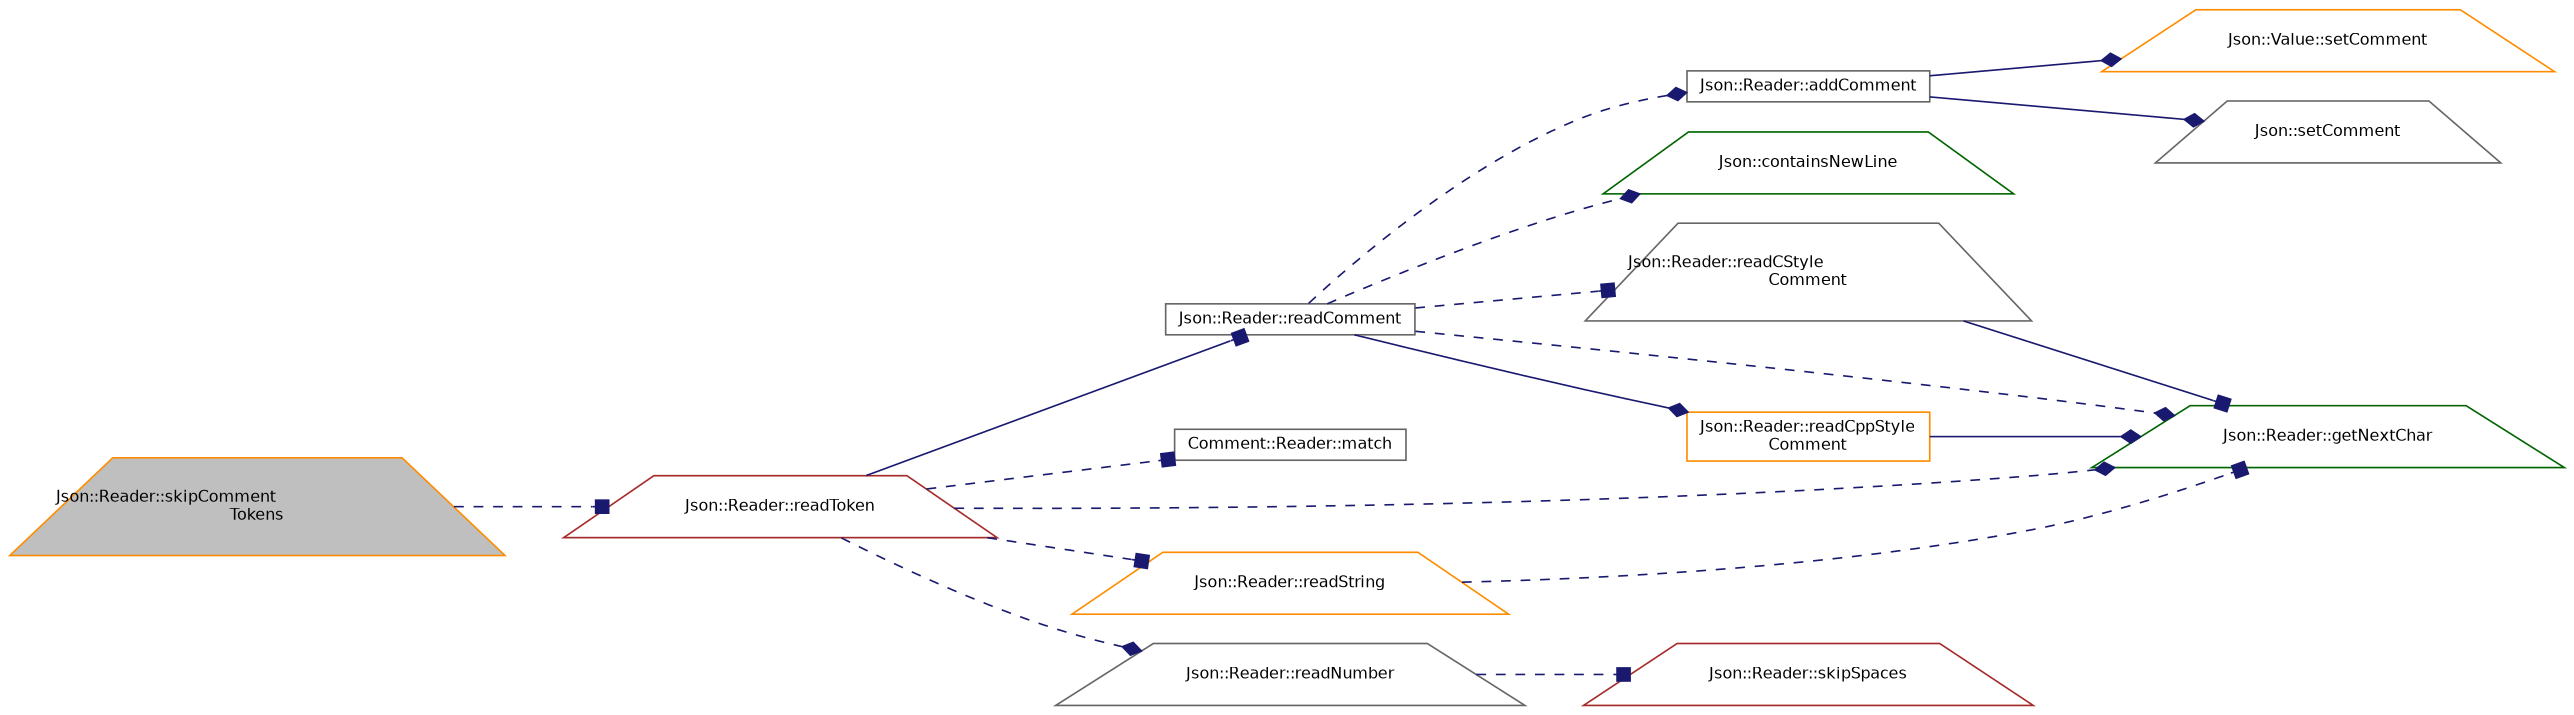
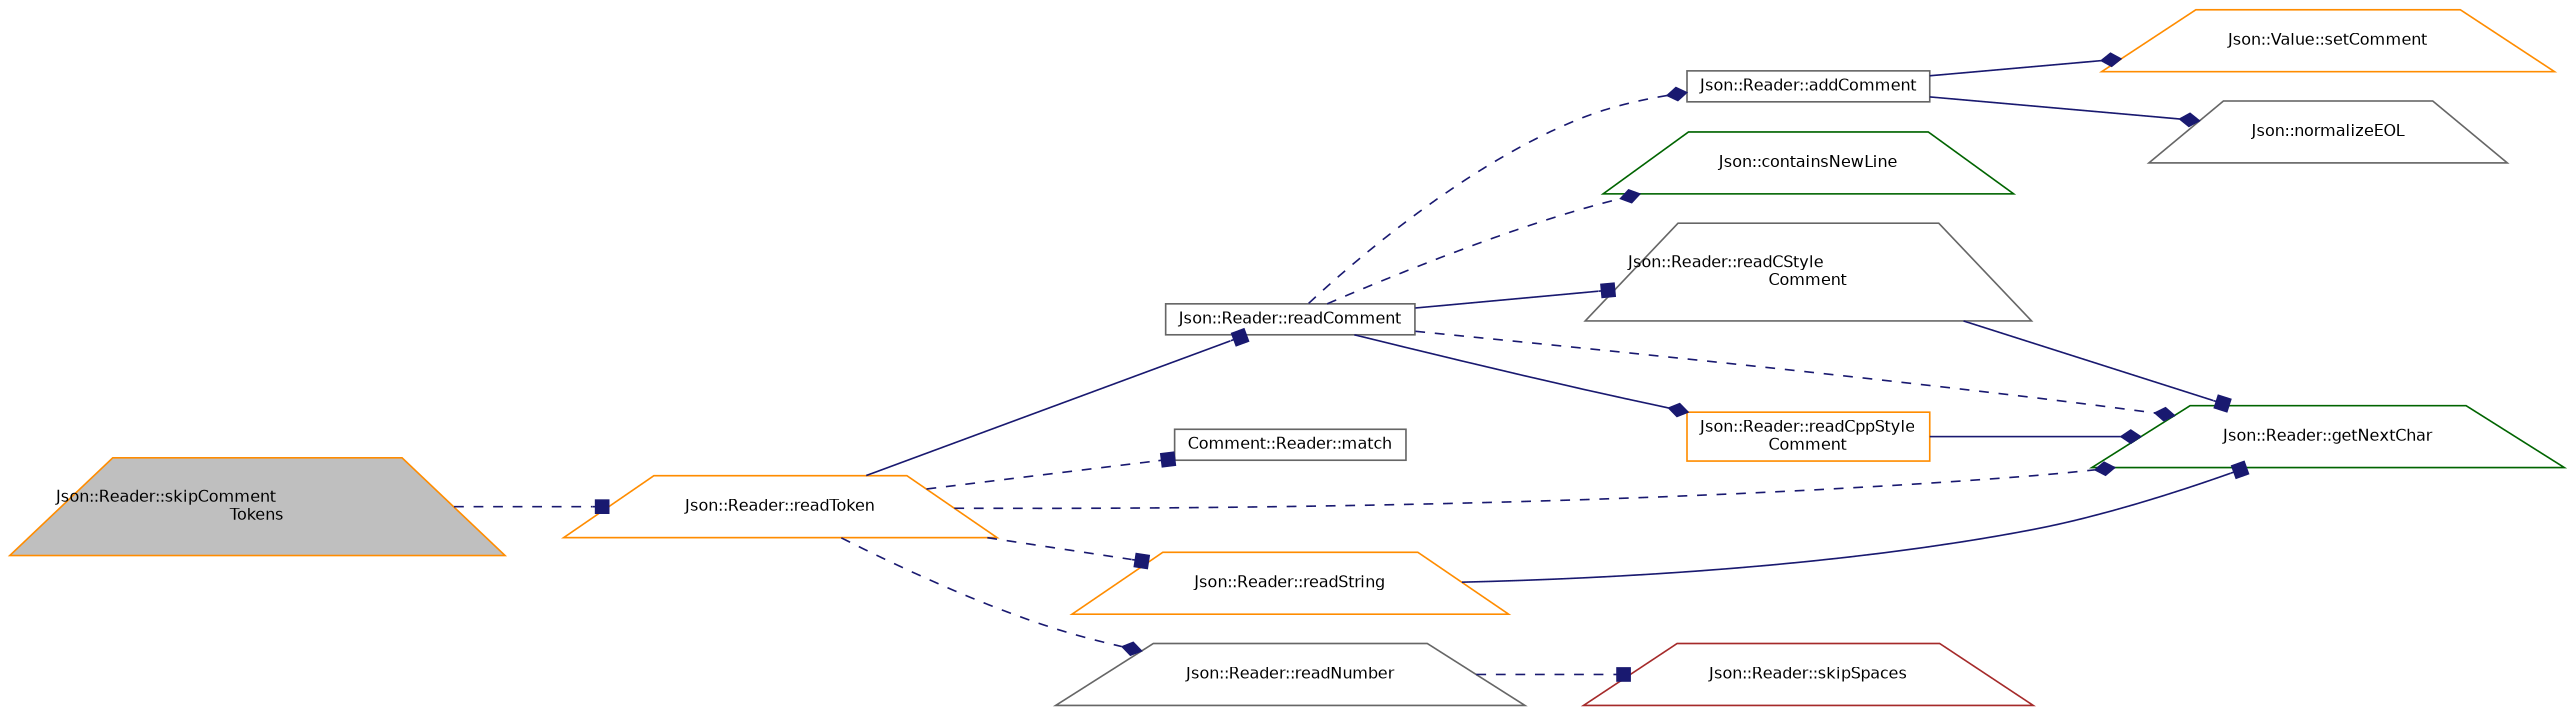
node "Json::setComment": label "Json::setComment" -> "Json::normalizeEOL"
edge "Json::Reader::readComment" -> "Json::Reader::readCStyle Comment": style dashed -> solid
node "Json::Reader::readToken": color brown -> darkorange
edge "Json::Reader::readString" -> "Json::Reader::getNextChar": style dashed -> solid
